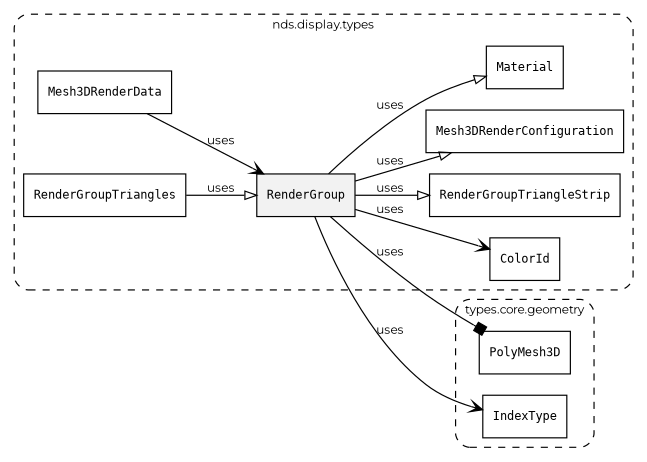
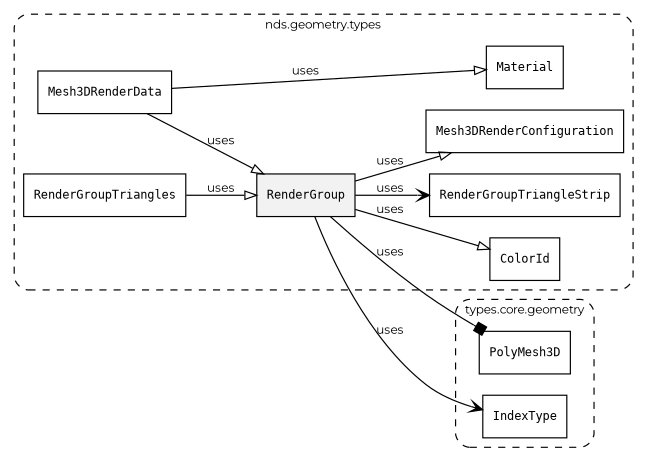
cluster "nds.display.types": label "nds.display.types" -> "nds.geometry.types"
edge "RenderGroup" -> "Material": now "Mesh3DRenderData" -> "Material"
edge "Mesh3DRenderData" -> "RenderGroup": arrowhead vee -> onormal
edge "RenderGroup" -> "RenderGroupTriangleStrip": arrowhead onormal -> vee
edge "RenderGroup" -> "ColorId": arrowhead vee -> onormal
